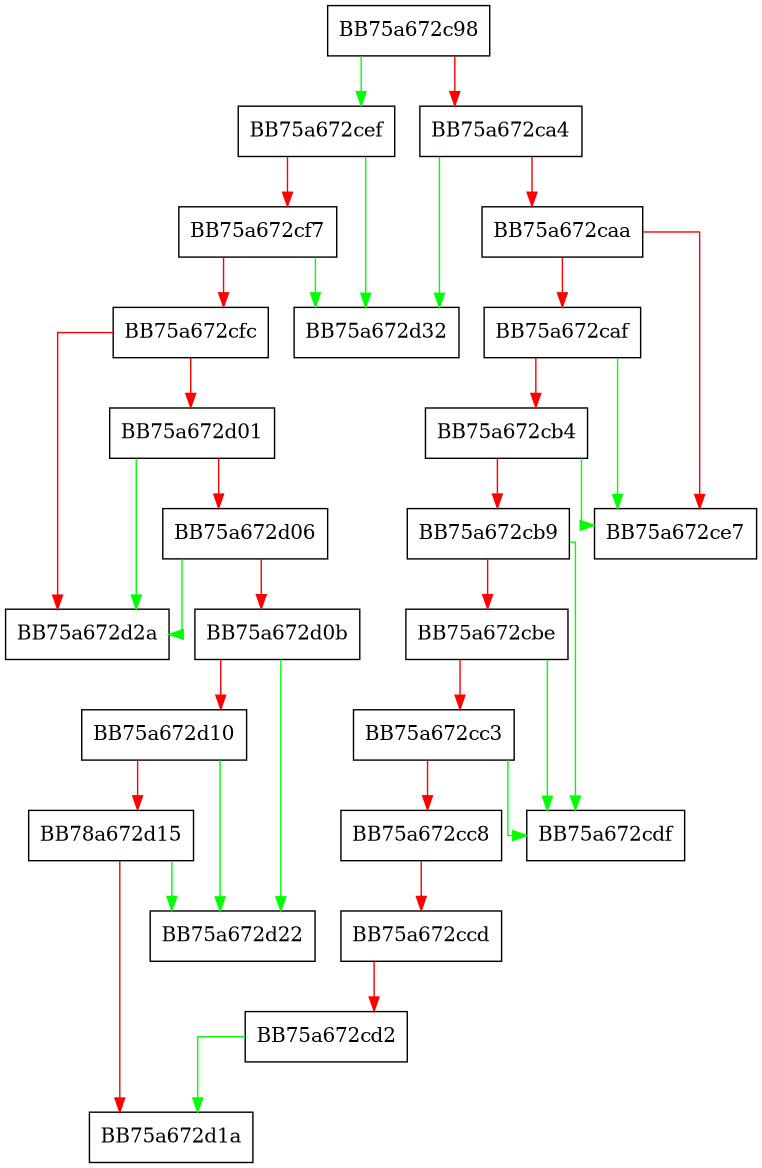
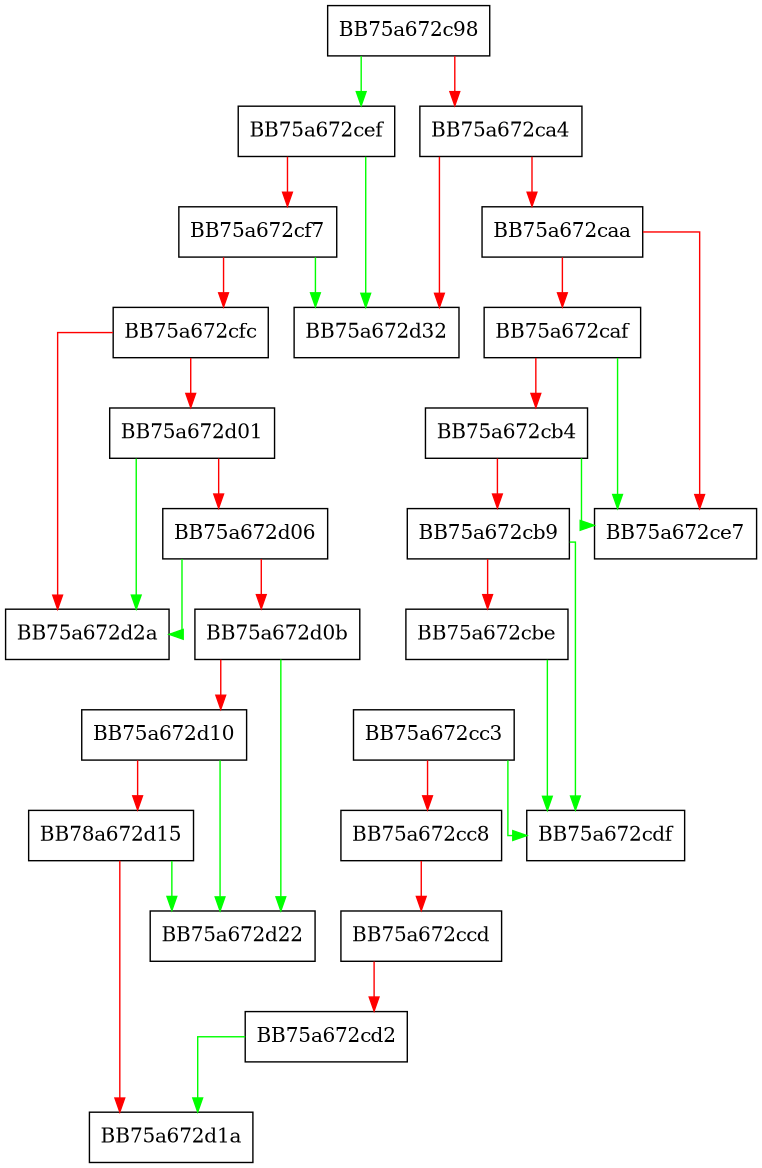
edge "BB75a672ca4" -> "BB75a672d32": color green -> red
edge "BB75a672cbe" -> "BB75a672cc3": removed
